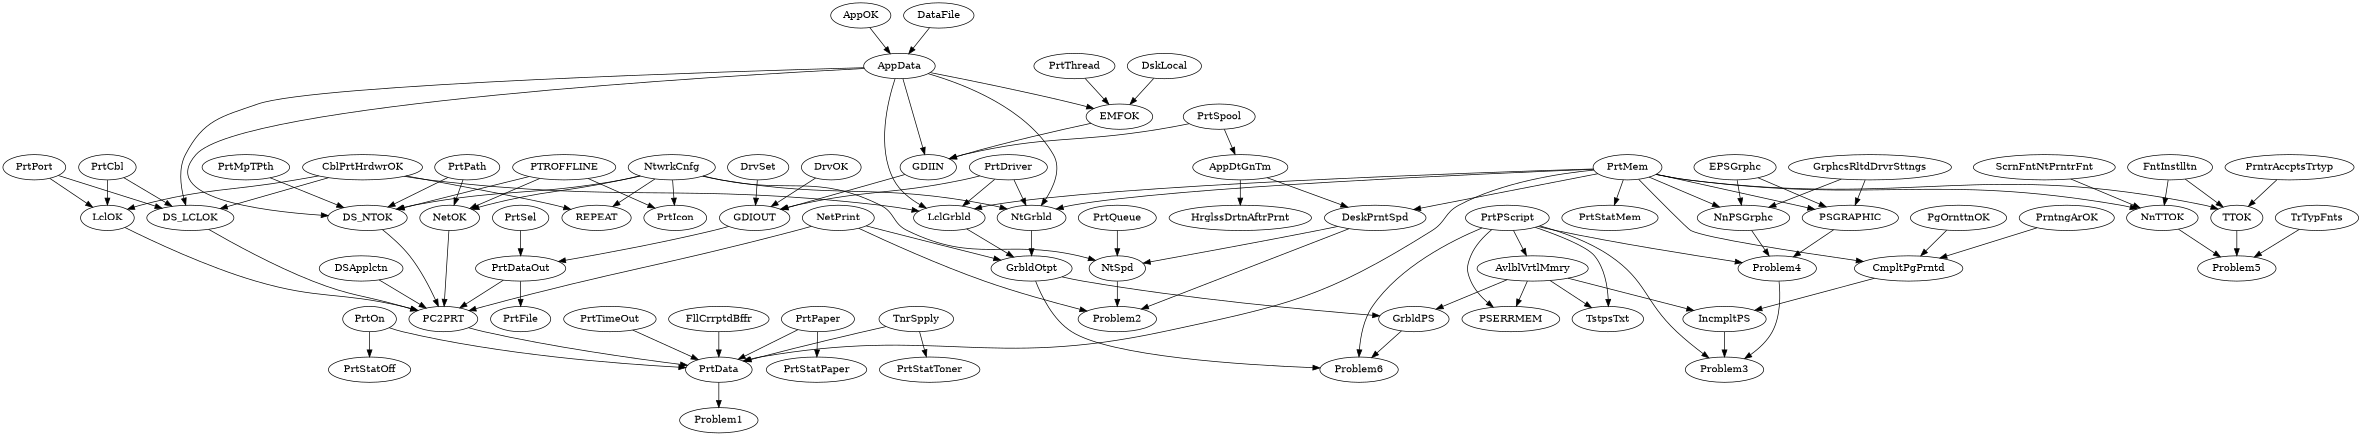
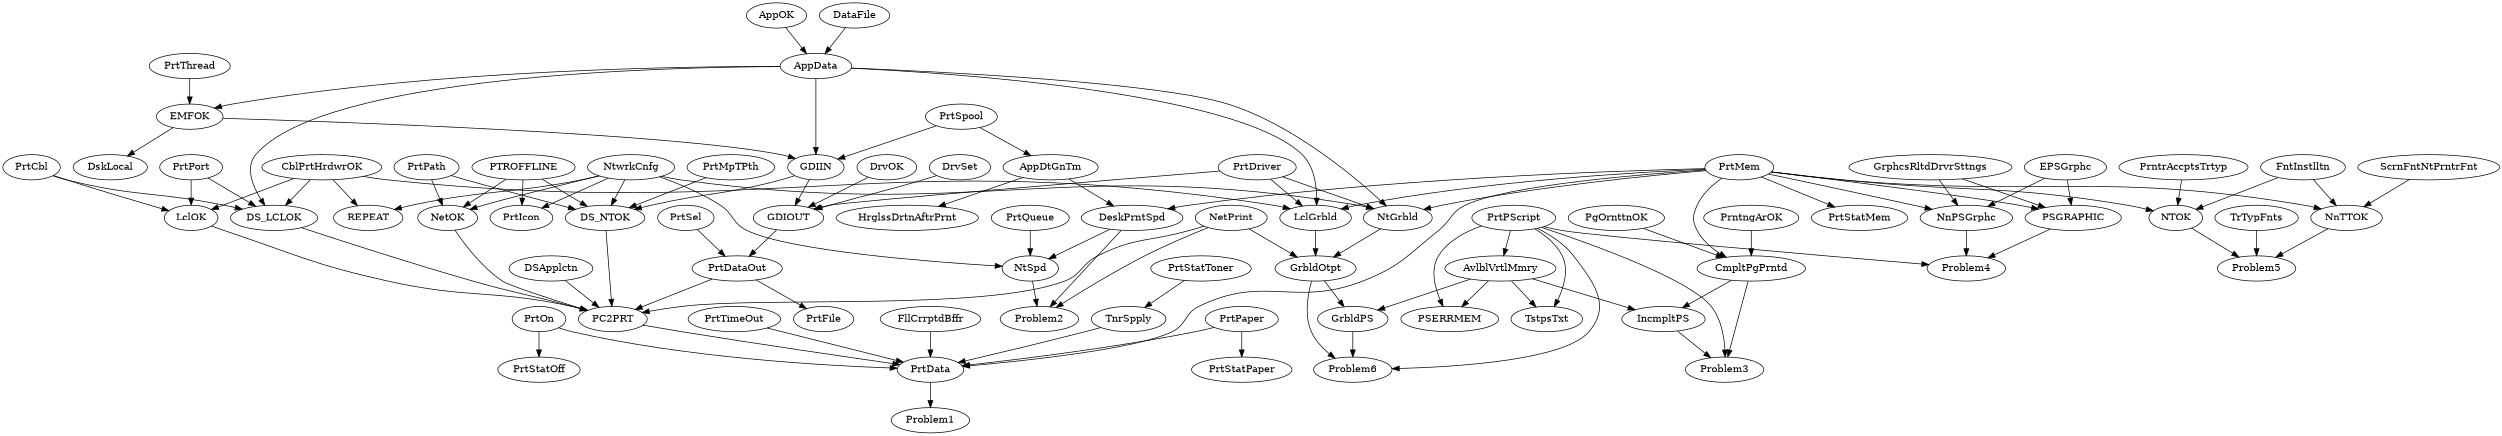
edge "DskLocal" -> "EMFOK": reversed
edge "AppData" -> "DS_NTOK": now "GDIIN" -> "DS_NTOK"
node "TTOK": label "TTOK" -> "NTOK"
edge "Problem4" -> "Problem3": now "CmpltPgPrntd" -> "Problem3"
edge "TnrSpply" -> "PrtStatToner": reversed
